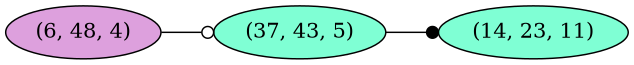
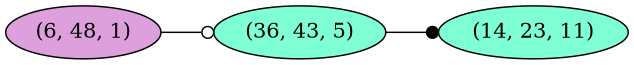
node "(6, 48, 4)": label "(6, 48, 4)" -> "(6, 48, 1)"
node "(37, 43, 5)": label "(37, 43, 5)" -> "(36, 43, 5)"
